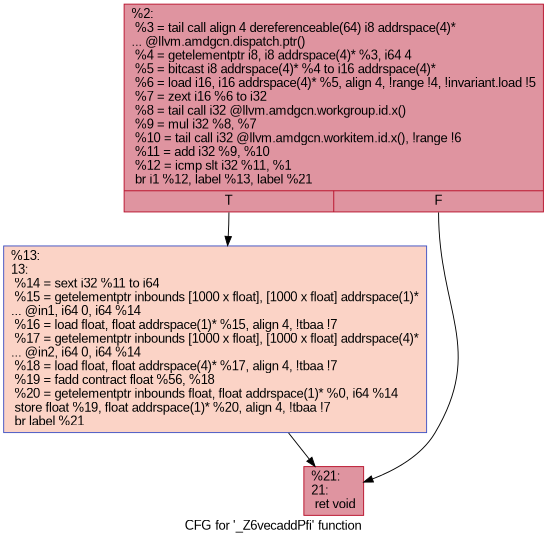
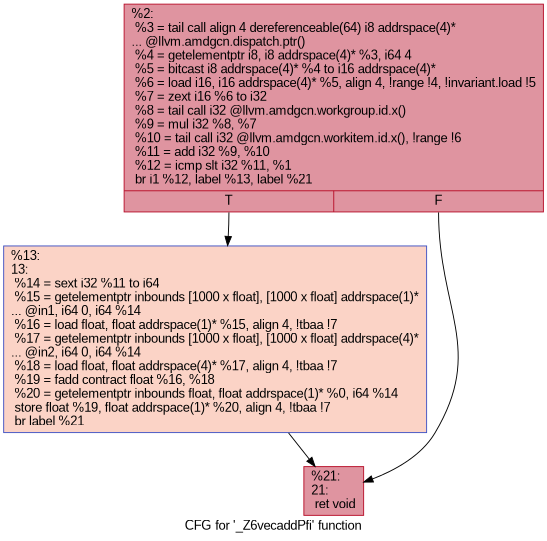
node "%13:": text "%19 = fadd contract float %56, %18" -> "%19 = fadd contract float %16, %18"
